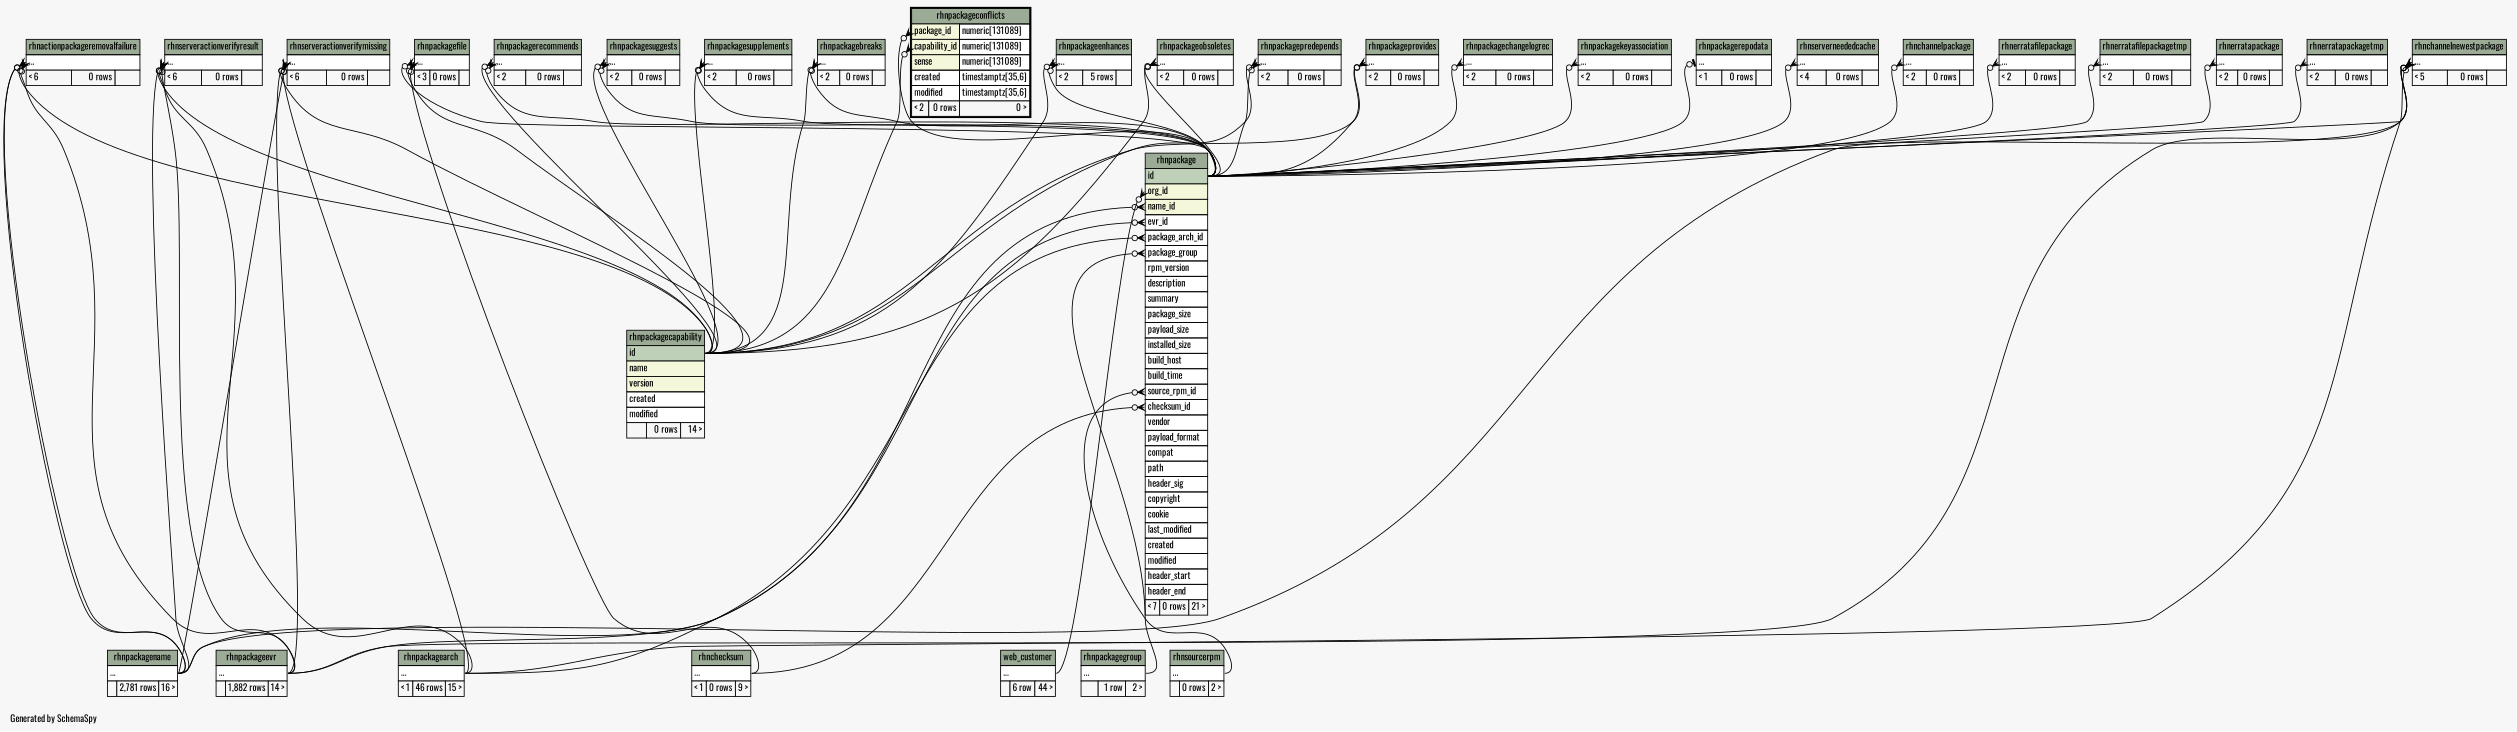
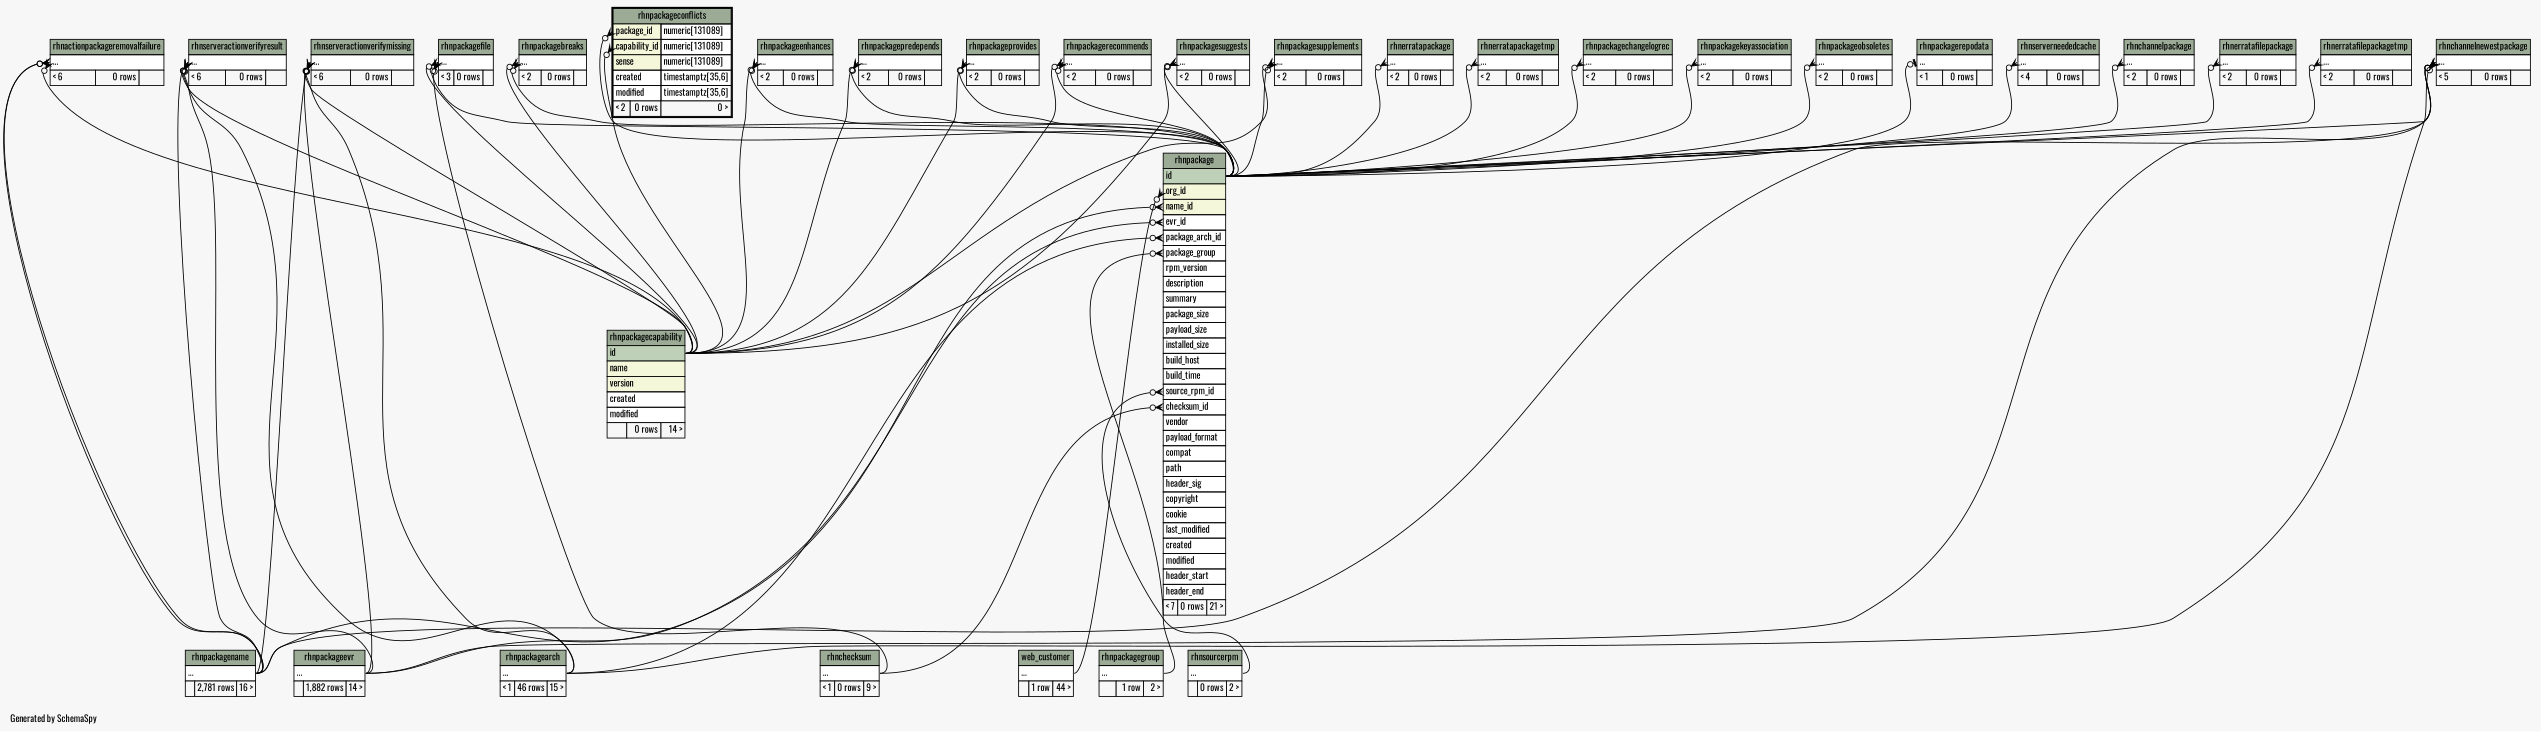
node "rhnpackageenhances": text "5 rows" -> "0 rows"
edge "rhnpackagecapability" -> "rhnpackageobsoletes": removed
edge "rhnpackageevr" -> "rhnactionpackageremovalfailure": removed
node "web_customer": text "6 row" -> "1 row"
